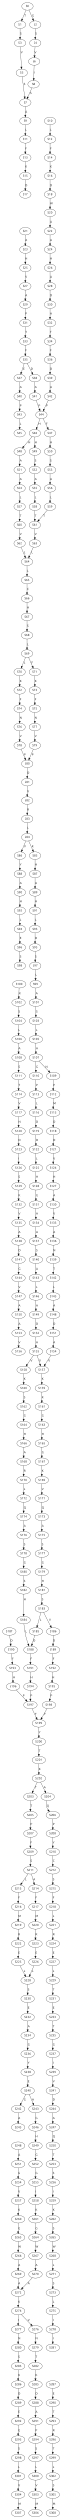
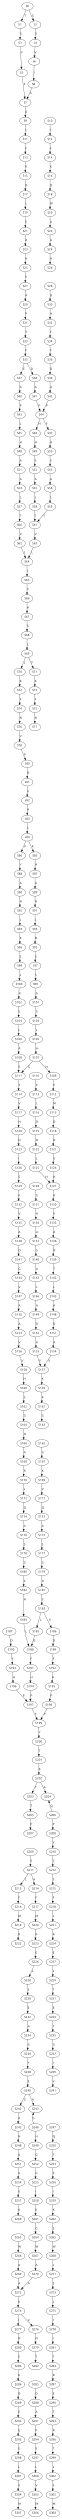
node "S19": added
edge "S26" -> "S28": removed, label "A"
edge "S46" -> "S48": now "S45" -> "S48"
node "S79": removed
edge "S98" -> "S100": added, label "L"
edge "S107" -> "S110": now "S107" -> "S111"
edge "S125" -> "S128": now "S125" -> "S127"
edge "S155" -> "S158": now "S156" -> "S158"
edge "S158" -> "S160": label "K" -> "H"
edge "S163" -> "S165": removed, label "H"
edge "S204" -> "S206": reversed
edge "S207" -> "S209": removed, label "F"
node "S225": removed
node "S244": removed
edge "S243" -> "S246": reversed
edge "S245" -> "S248": added, label "H"
edge "S260" -> "S263": removed, label "G"
node "S284": added
edge "S282" -> "S285": removed, label "K"
